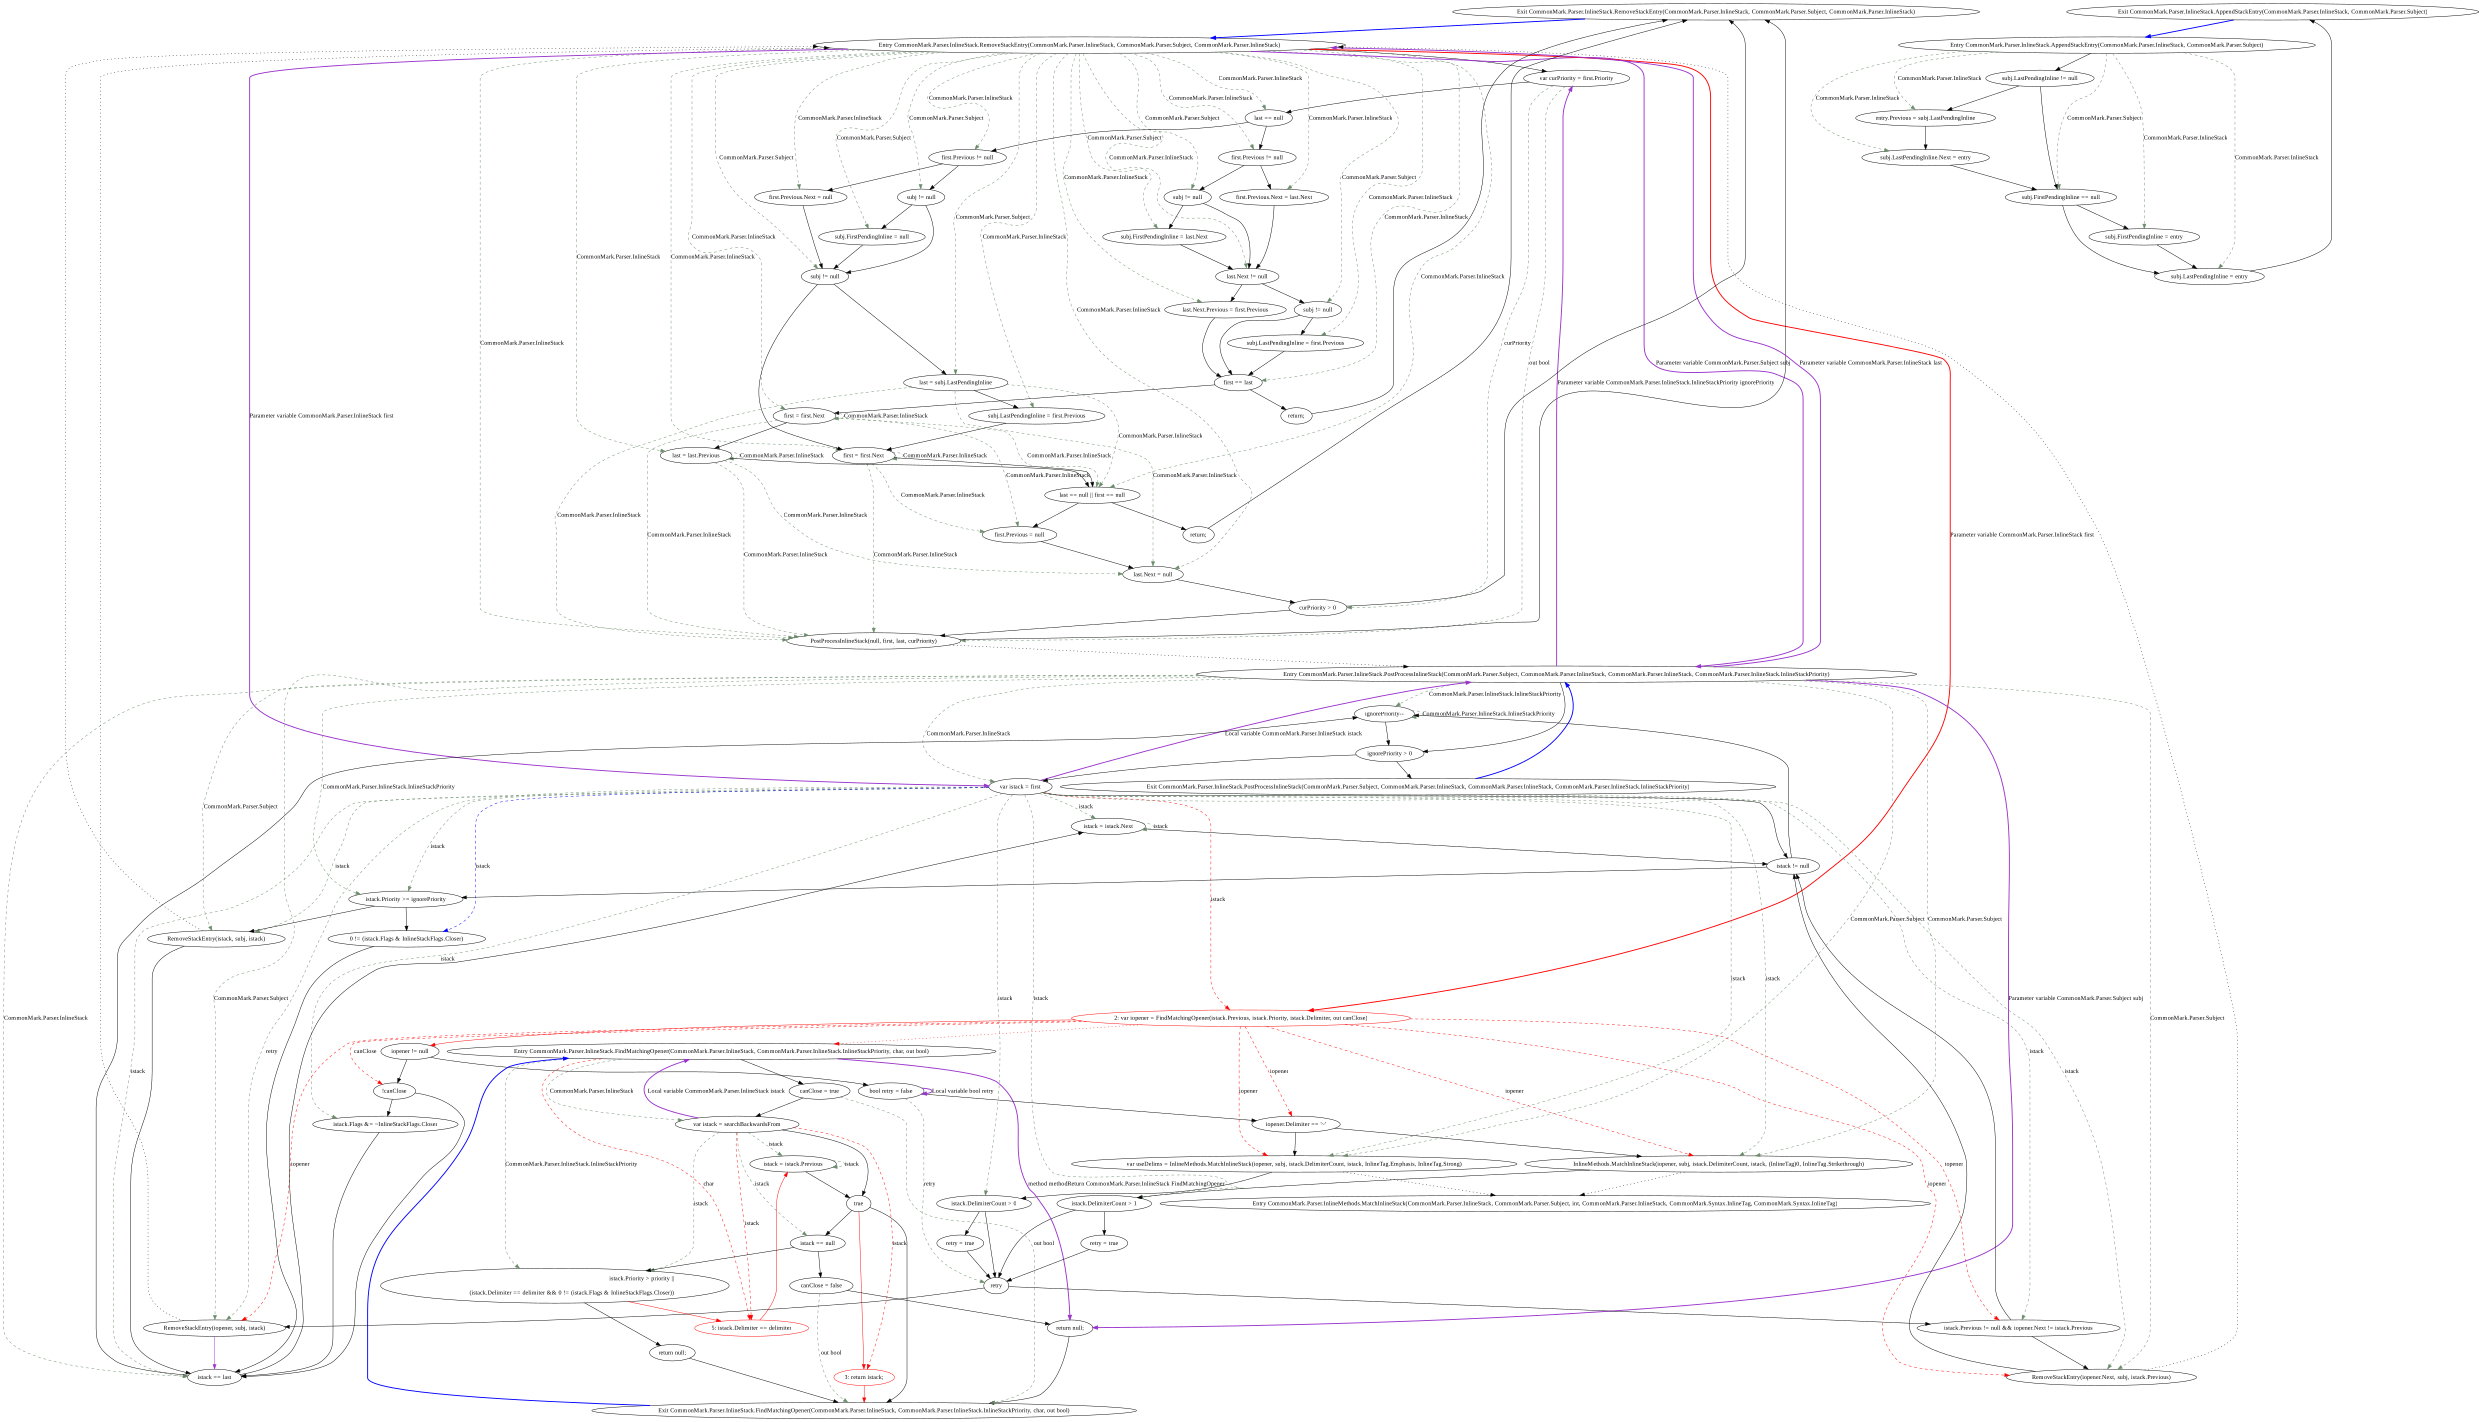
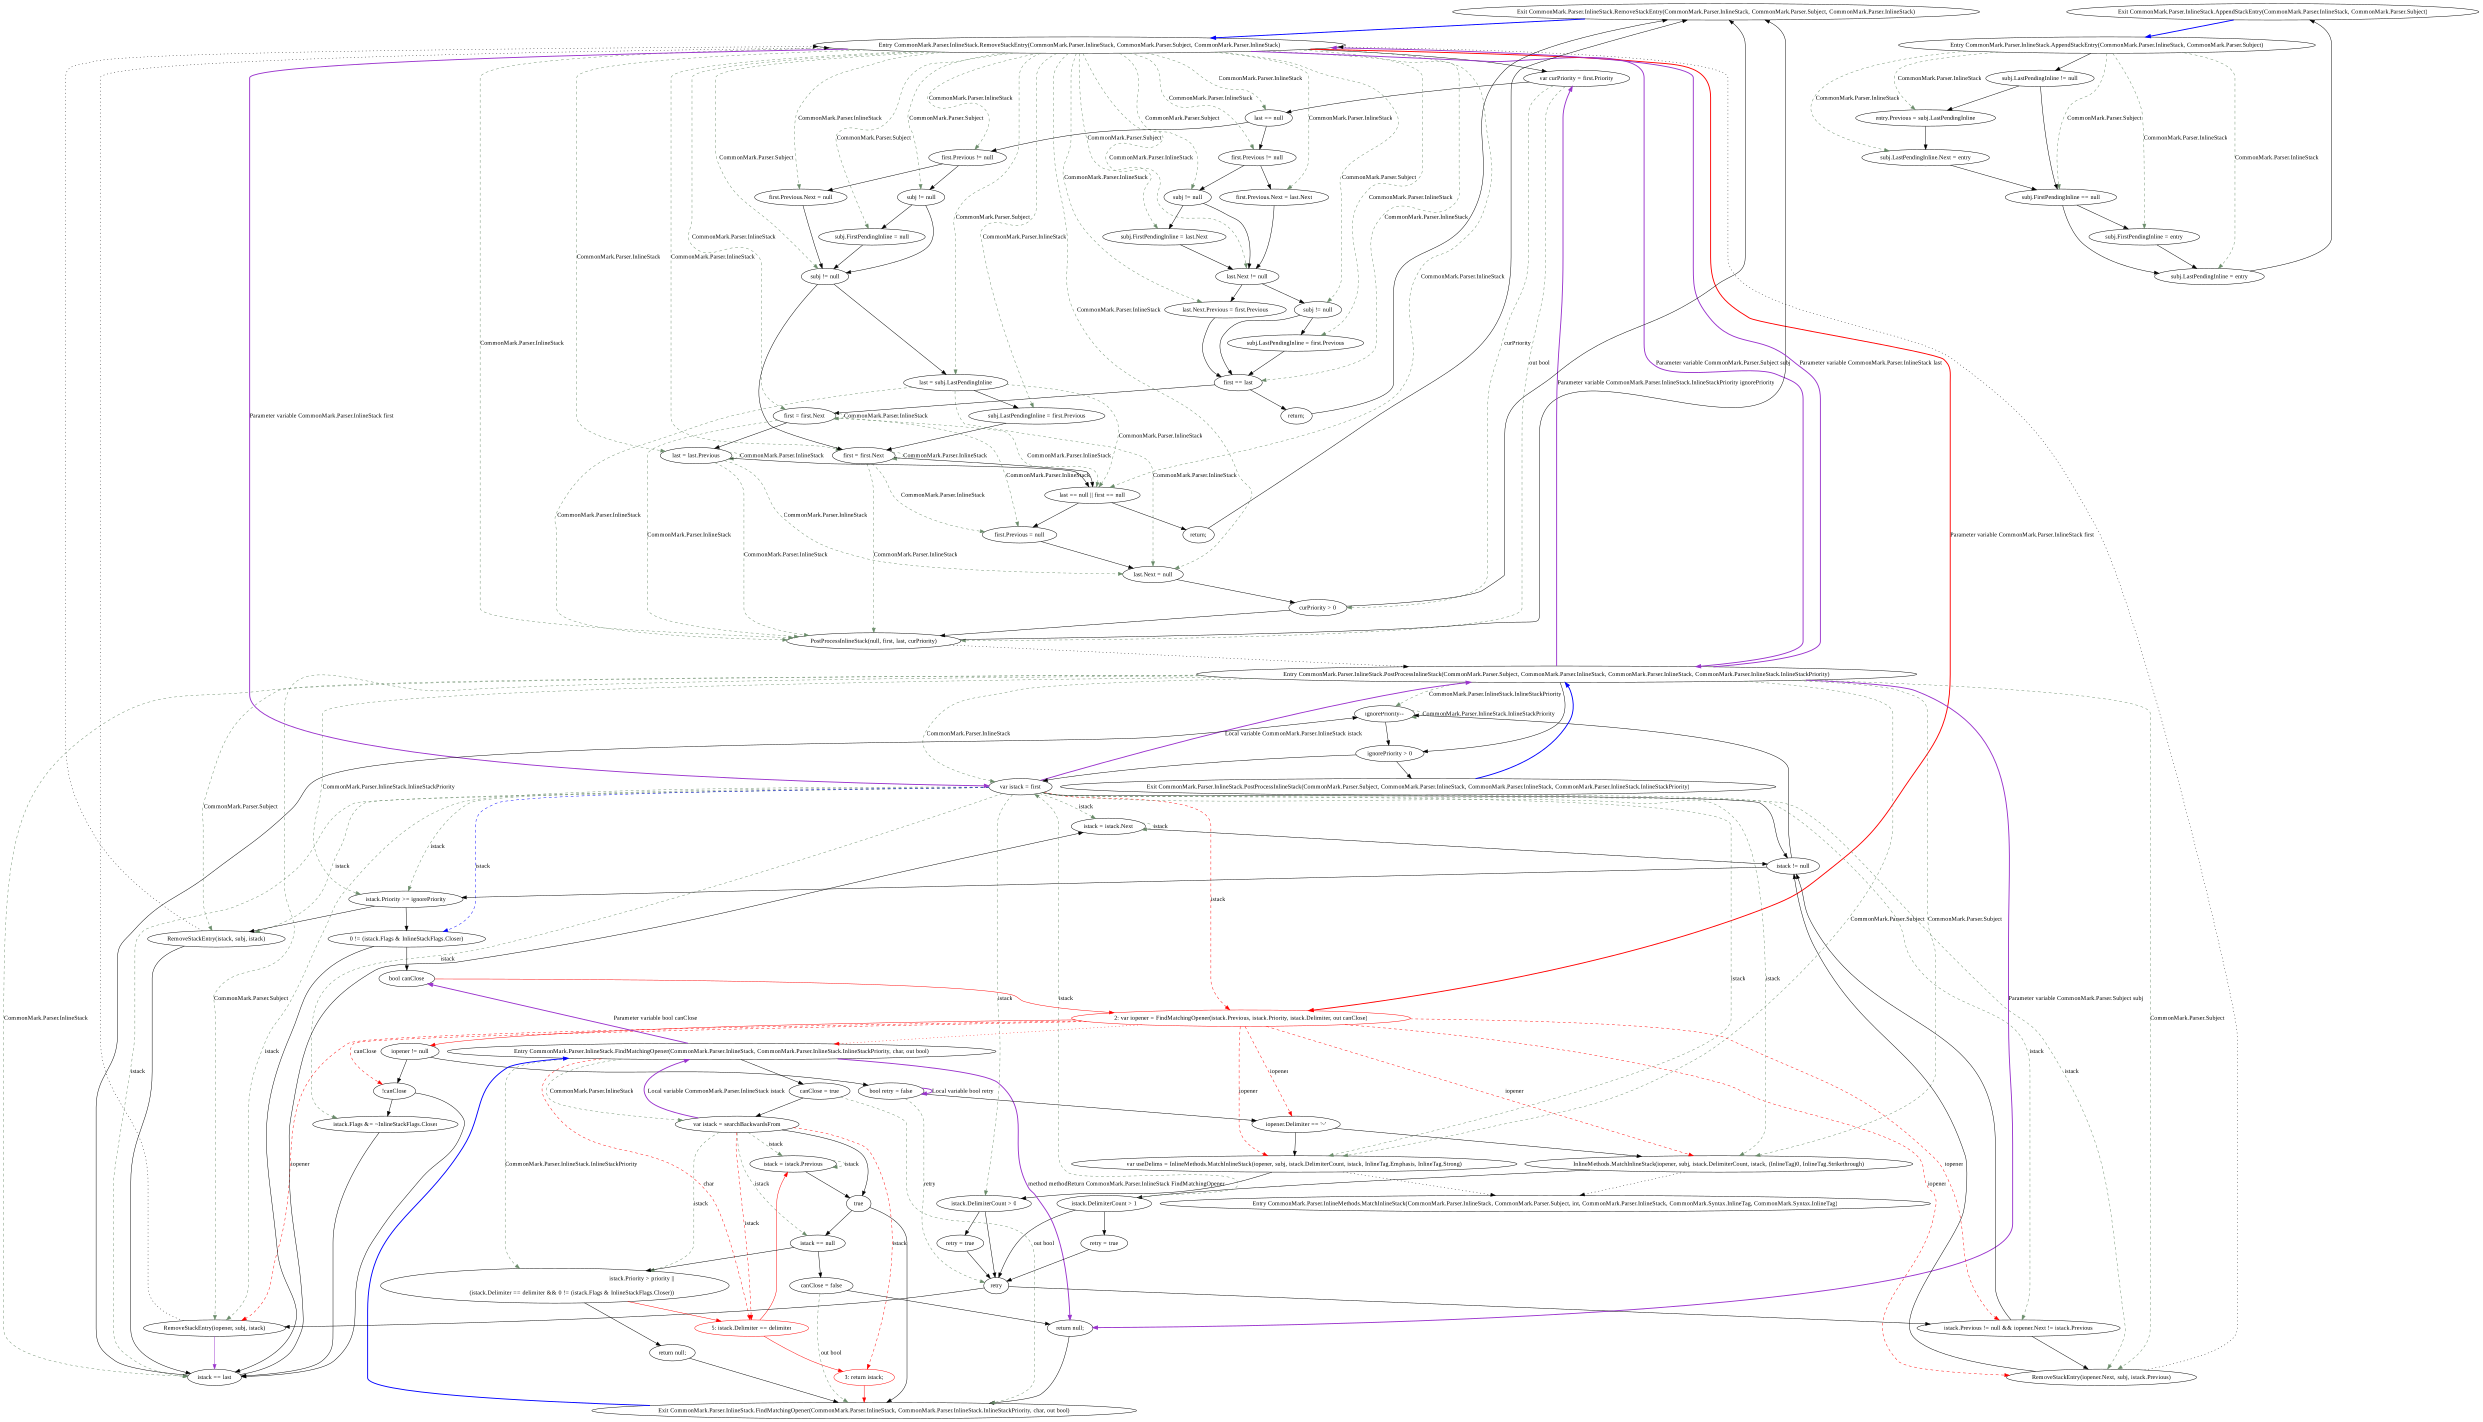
node "bool canClose": added
edge "var istack = first" -> "RemoveStackEntry(iopener, subj, istack)": label "retry" -> "istack"
edge "var istack = first" -> "istack.DelimiterCount > 1": reversed
edge "true" -> "3: return istack;": now "5: istack.Delimiter == delimiter" -> "3: return istack;"
